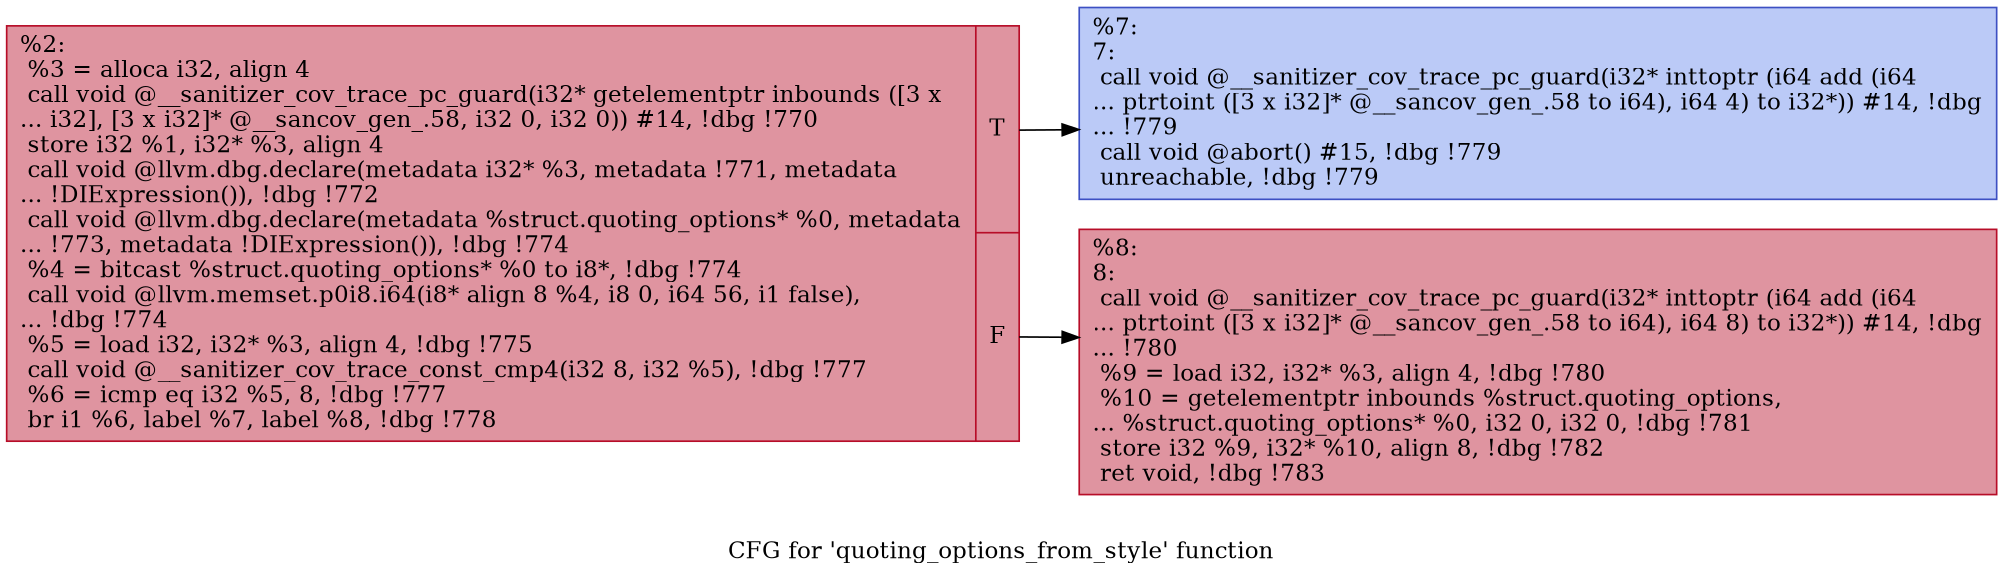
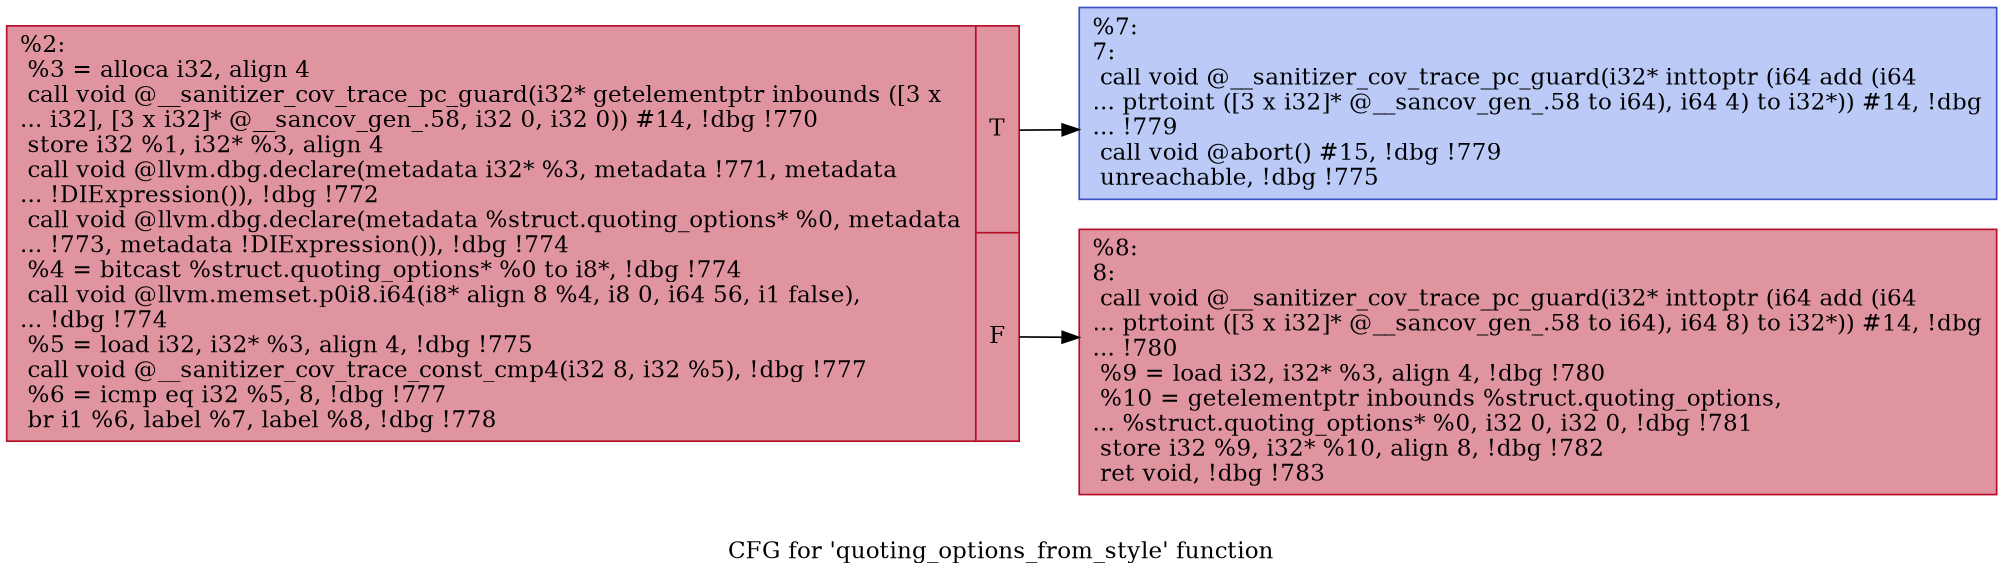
node "%7:": text "unreachable, !dbg !779" -> "unreachable, !dbg !775"
